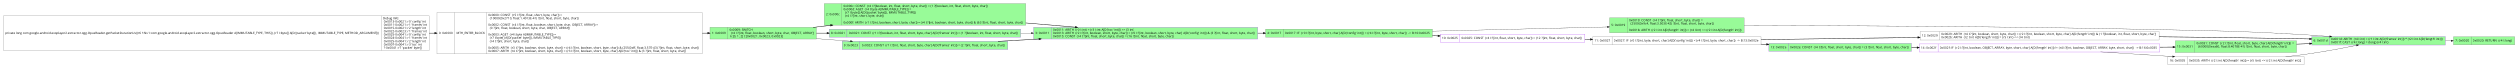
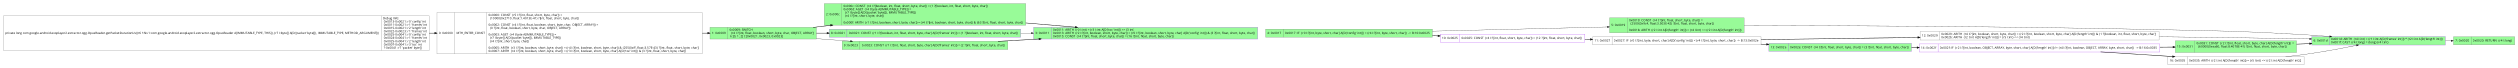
node "0: 0x0000": text "MTH_ENTER_BLOCK" -> "MTH_ENTER_CONST"
edge "3: 0x0011" -> "4: 0x0017": removed
edge "12: 0x0029" -> "6: 0x001d": style bold -> solid
node "9: 0x0023": color purple -> gray40
edge "14: 0x002f" -> "16: 0x0035": style solid -> bold
